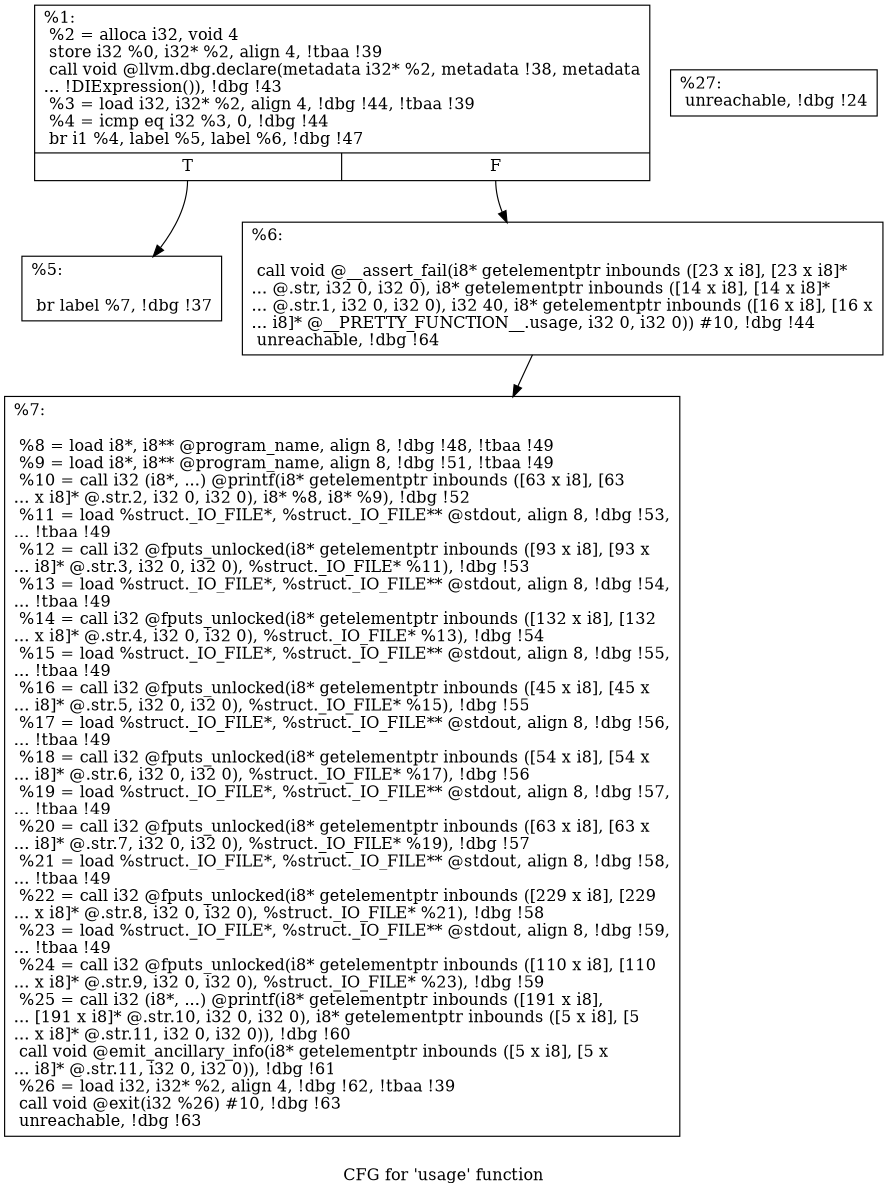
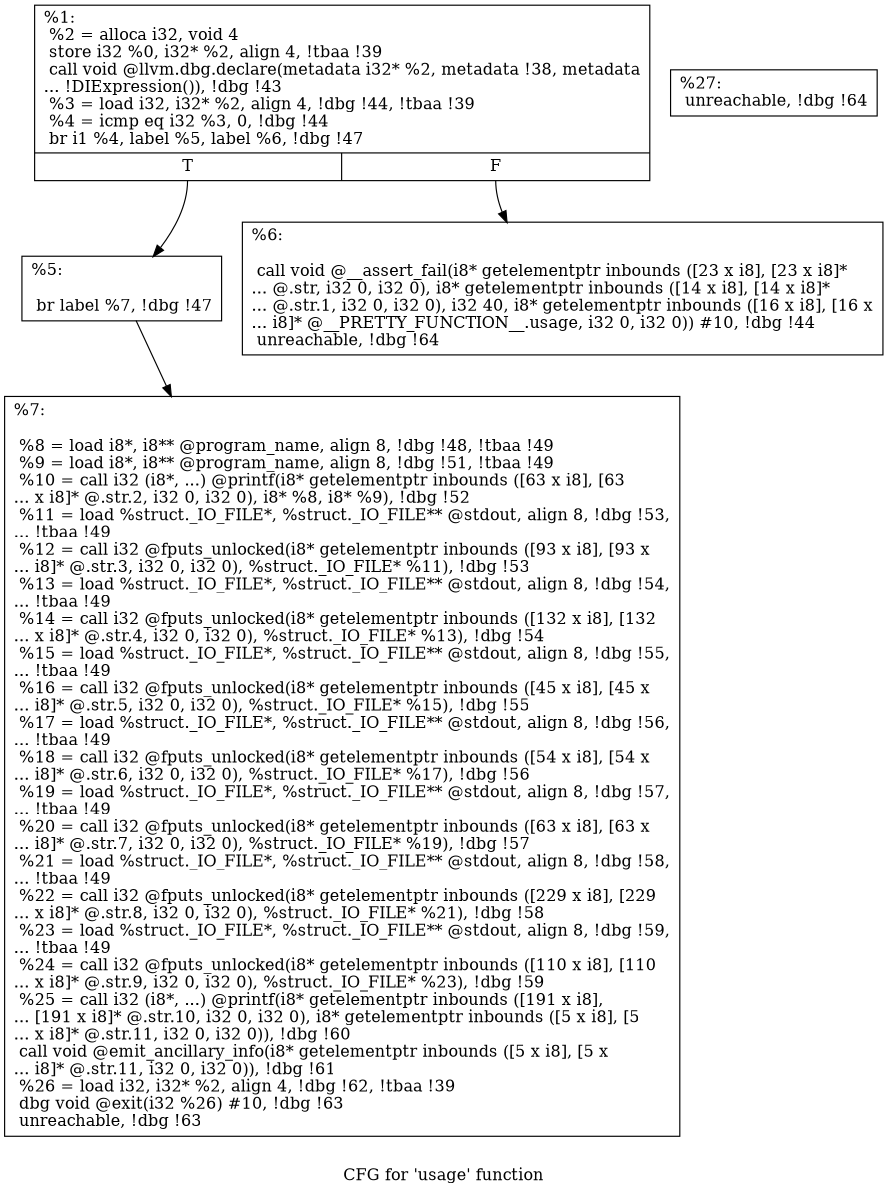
node "%27:": text "unreachable, !dbg !24" -> "unreachable, !dbg !64"
node "%5:": text "br label %7, !dbg !37" -> "br label %7, !dbg !47"
edge "%6:" -> "%7:": now "%5:" -> "%7:"
node "%7:": text "call void @exit(i32 %26) #10, !dbg !63" -> "dbg void @exit(i32 %26) #10, !dbg !63"
